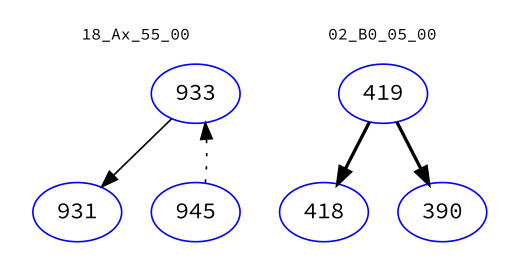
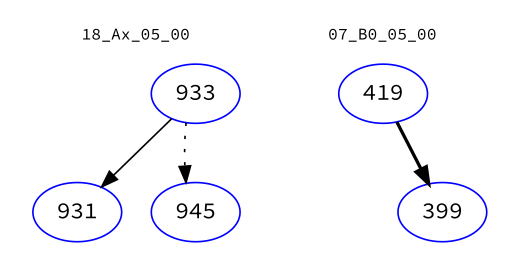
cluster "18_Ax_55_00": label "18_Ax_55_00" -> "18_Ax_05_00"
cluster "02_B0_05_00": label "02_B0_05_00" -> "07_B0_05_00"
edge "945" -> "933": reversed
node "418": removed
node "390": label "390" -> "399"
